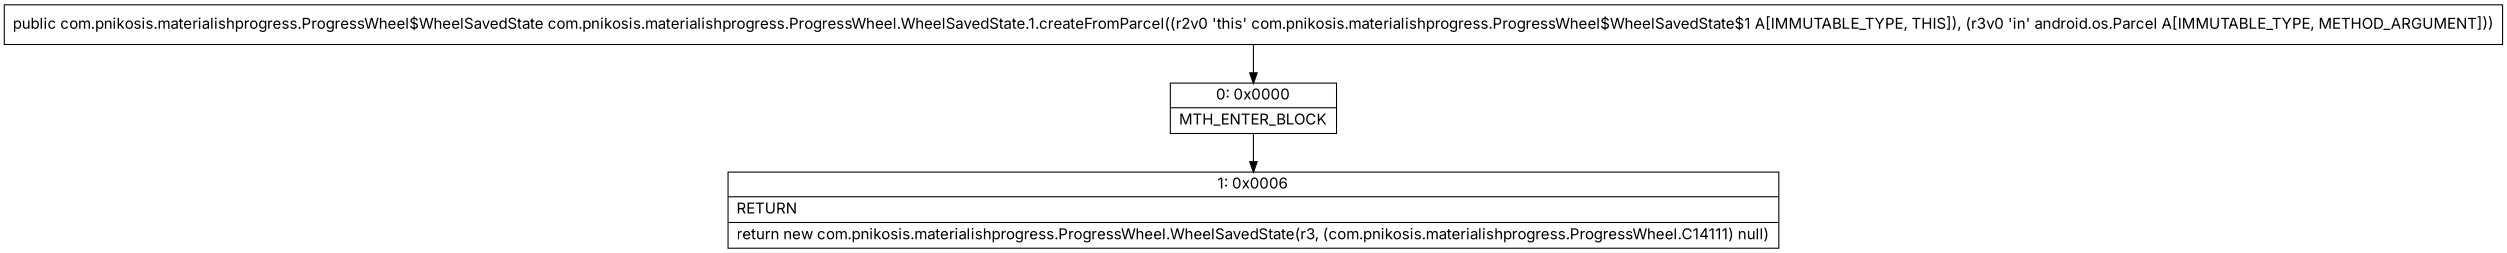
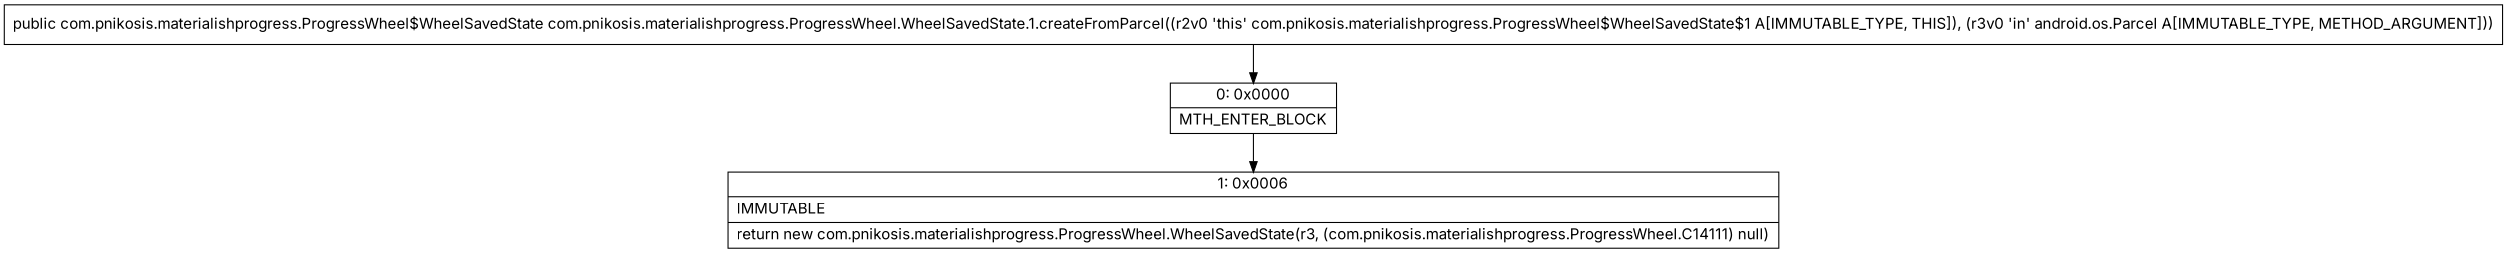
node "1: 0x0006": text "RETURN" -> "IMMUTABLE"
